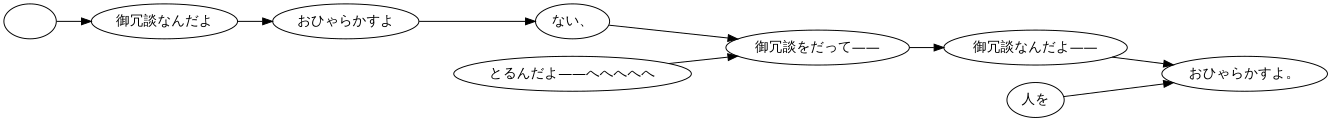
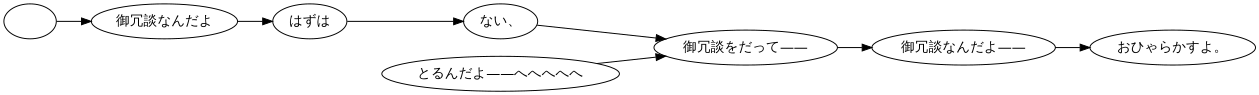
node "おひゃらかすよ": label "おひゃらかすよ" -> "はずは"
node "人を": removed
